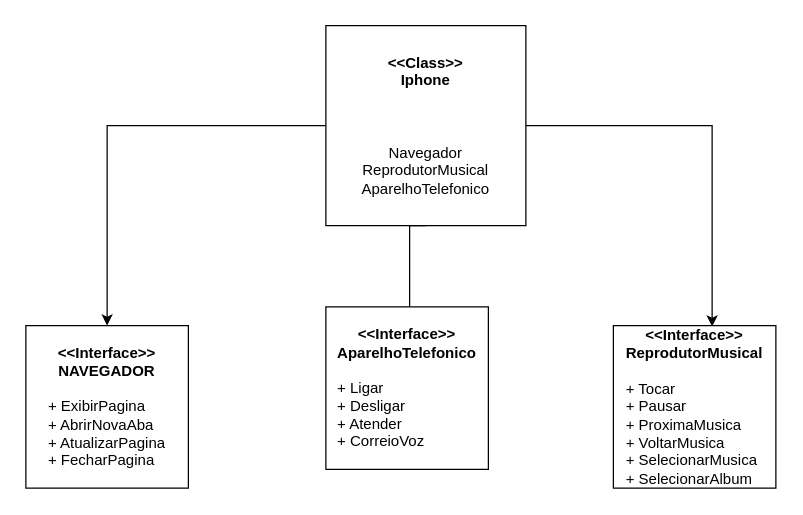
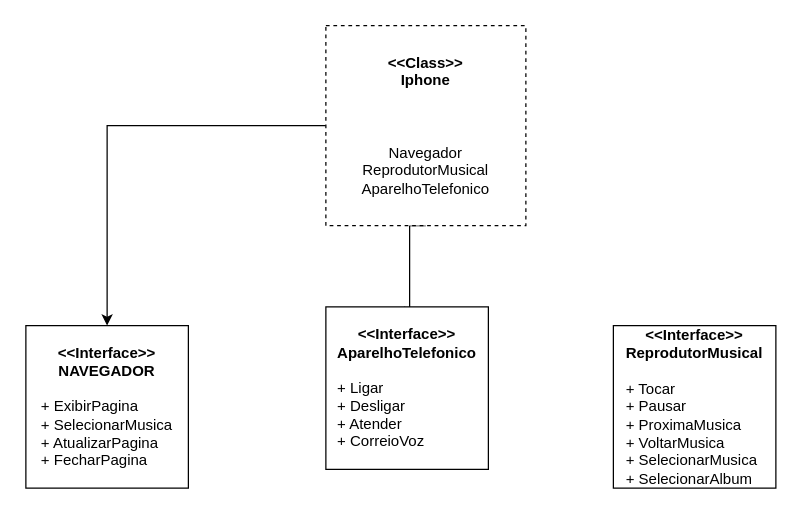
node "<<Class>> Iphone Navegador ReprodutorMusical AparelhoTelefonico": style solid -> dashed
edge "<<Class>> Iphone Navegador ReprodutorMusical AparelhoTelefonico" -> "<<Interface>> ReprodutorMusical + Tocar + Pausar + ProximaMusica + VoltarMusica + SelecionarMusica + SelecionarAlbum": removed
node "<<Interface>> NAVEGADOR + ExibirPagina + AbrirNovaAba + AtualizarPagina + FecharPagina": label "<<Interface>> NAVEGADOR + ExibirPagina + AbrirNovaAba + AtualizarPagina + FecharPagina" -> "<<Interface>> NAVEGADOR + ExibirPagina + SelecionarMusica + AtualizarPagina + FecharPagina"
